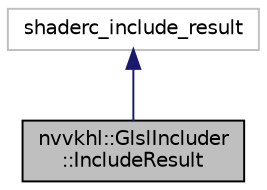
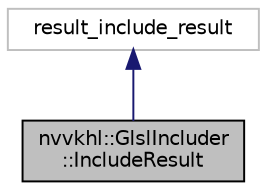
node "shaderc_include_result": label "shaderc_include_result" -> "result_include_result"
